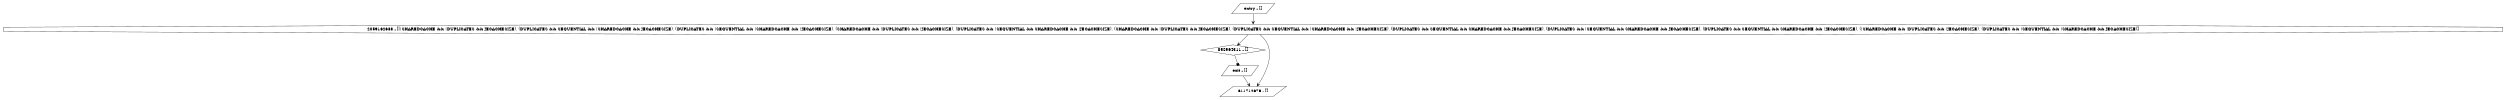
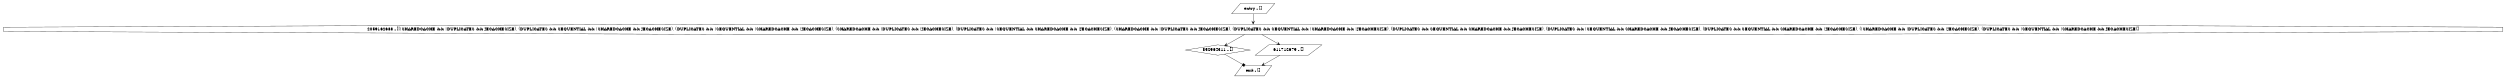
edge "exit - []" -> "611712679 - []": reversed
